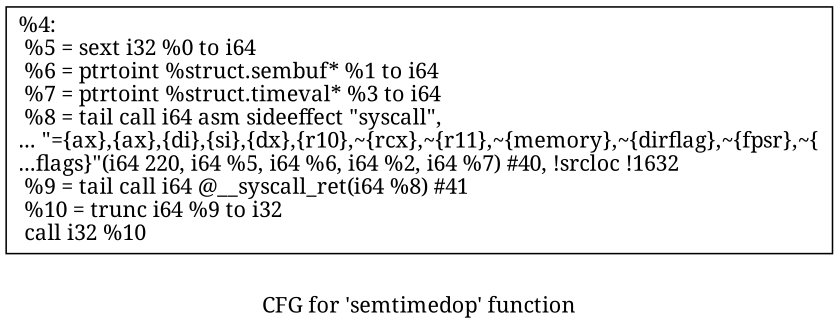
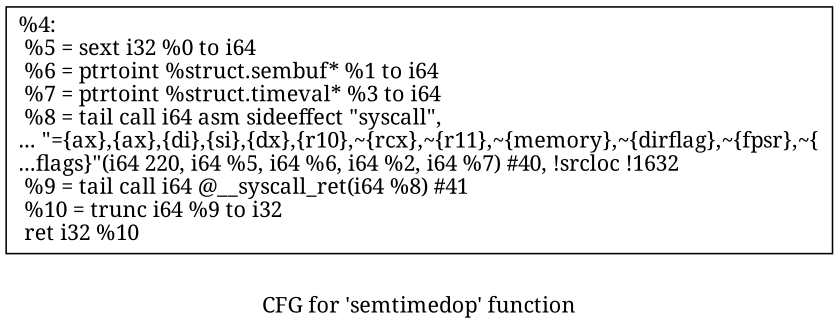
node "%4:": text "call i32 %10" -> "ret i32 %10"
